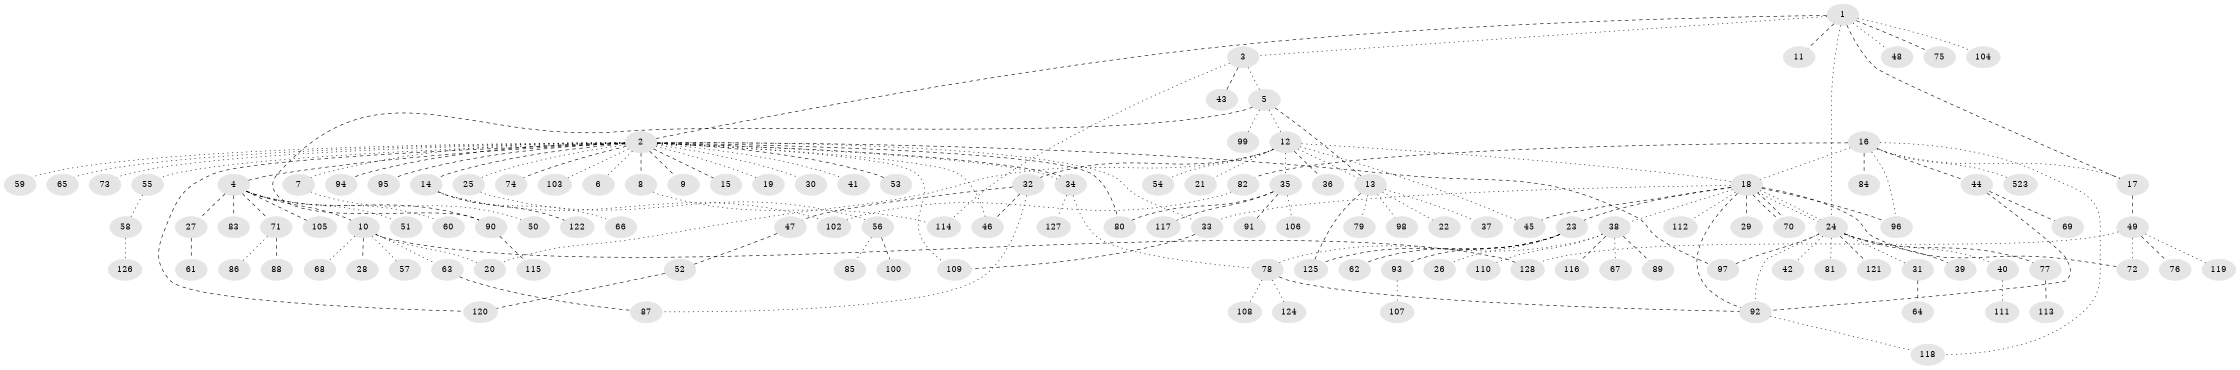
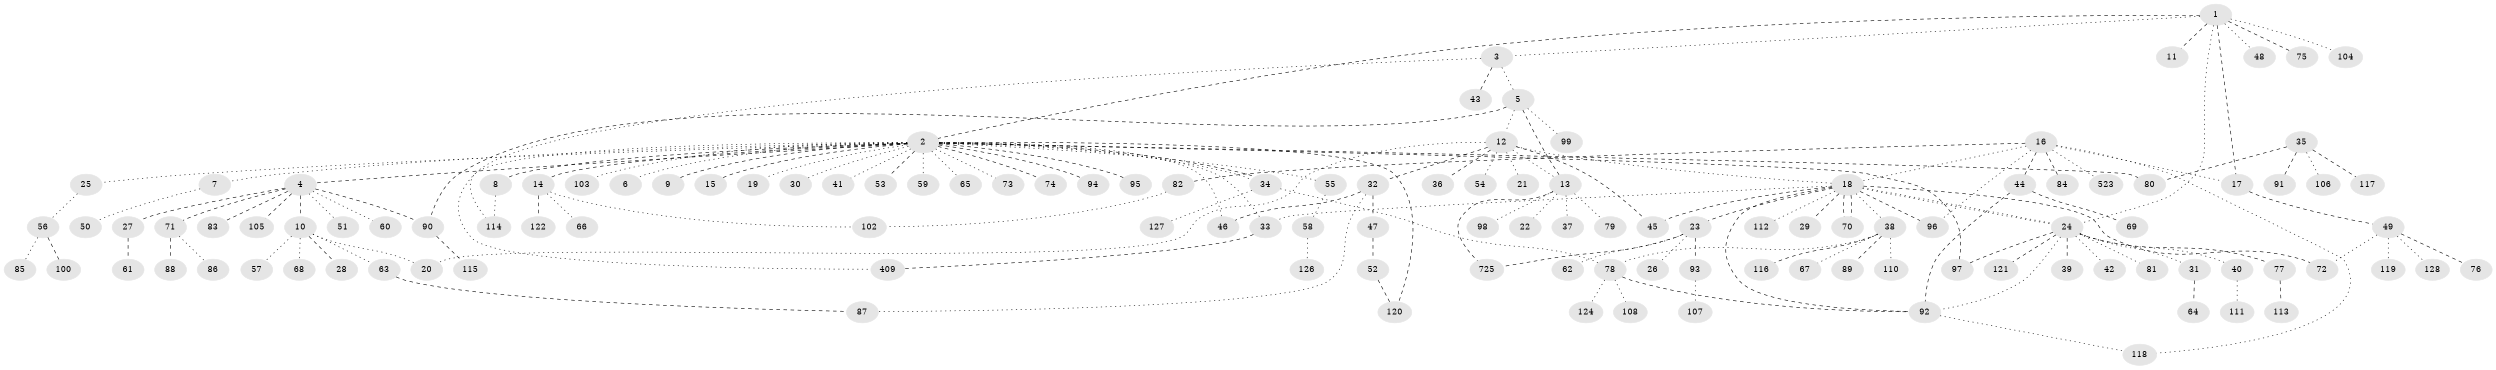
edge "12" -- "35": removed
edge "12" -- "45": style dotted -> dashed
edge "10" -- "128": removed
edge "23" -- "62": style dashed -> dotted
node "109": label "109" -> "409"
node "125": label "125" -> "725"
